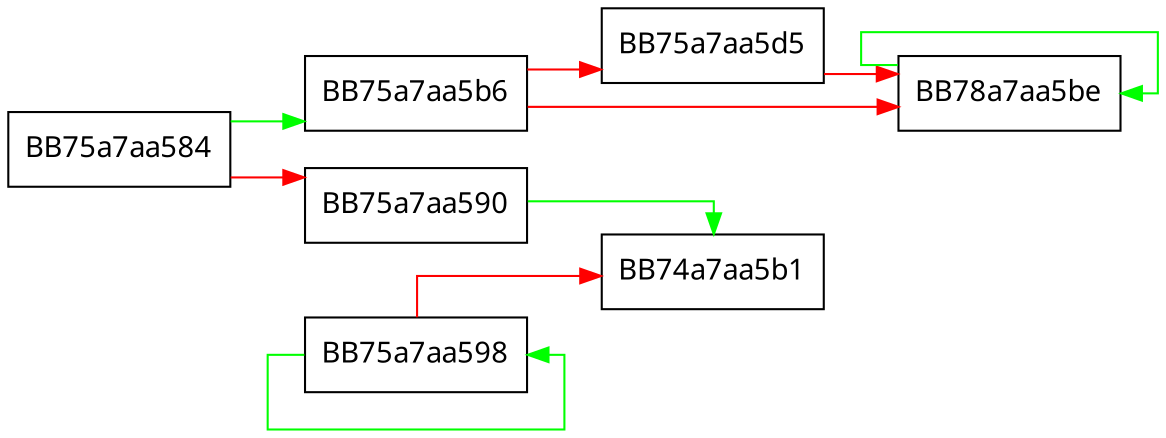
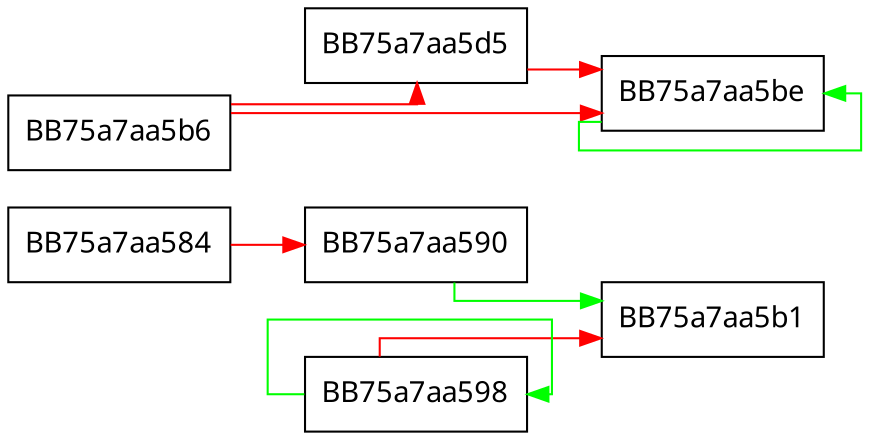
node "BB78a7aa5be": label "BB78a7aa5be" -> "BB75a7aa5be"
edge "BB75a7aa584" -> "BB75a7aa5b6": removed
node "BB74a7aa5b1": label "BB74a7aa5b1" -> "BB75a7aa5b1"
